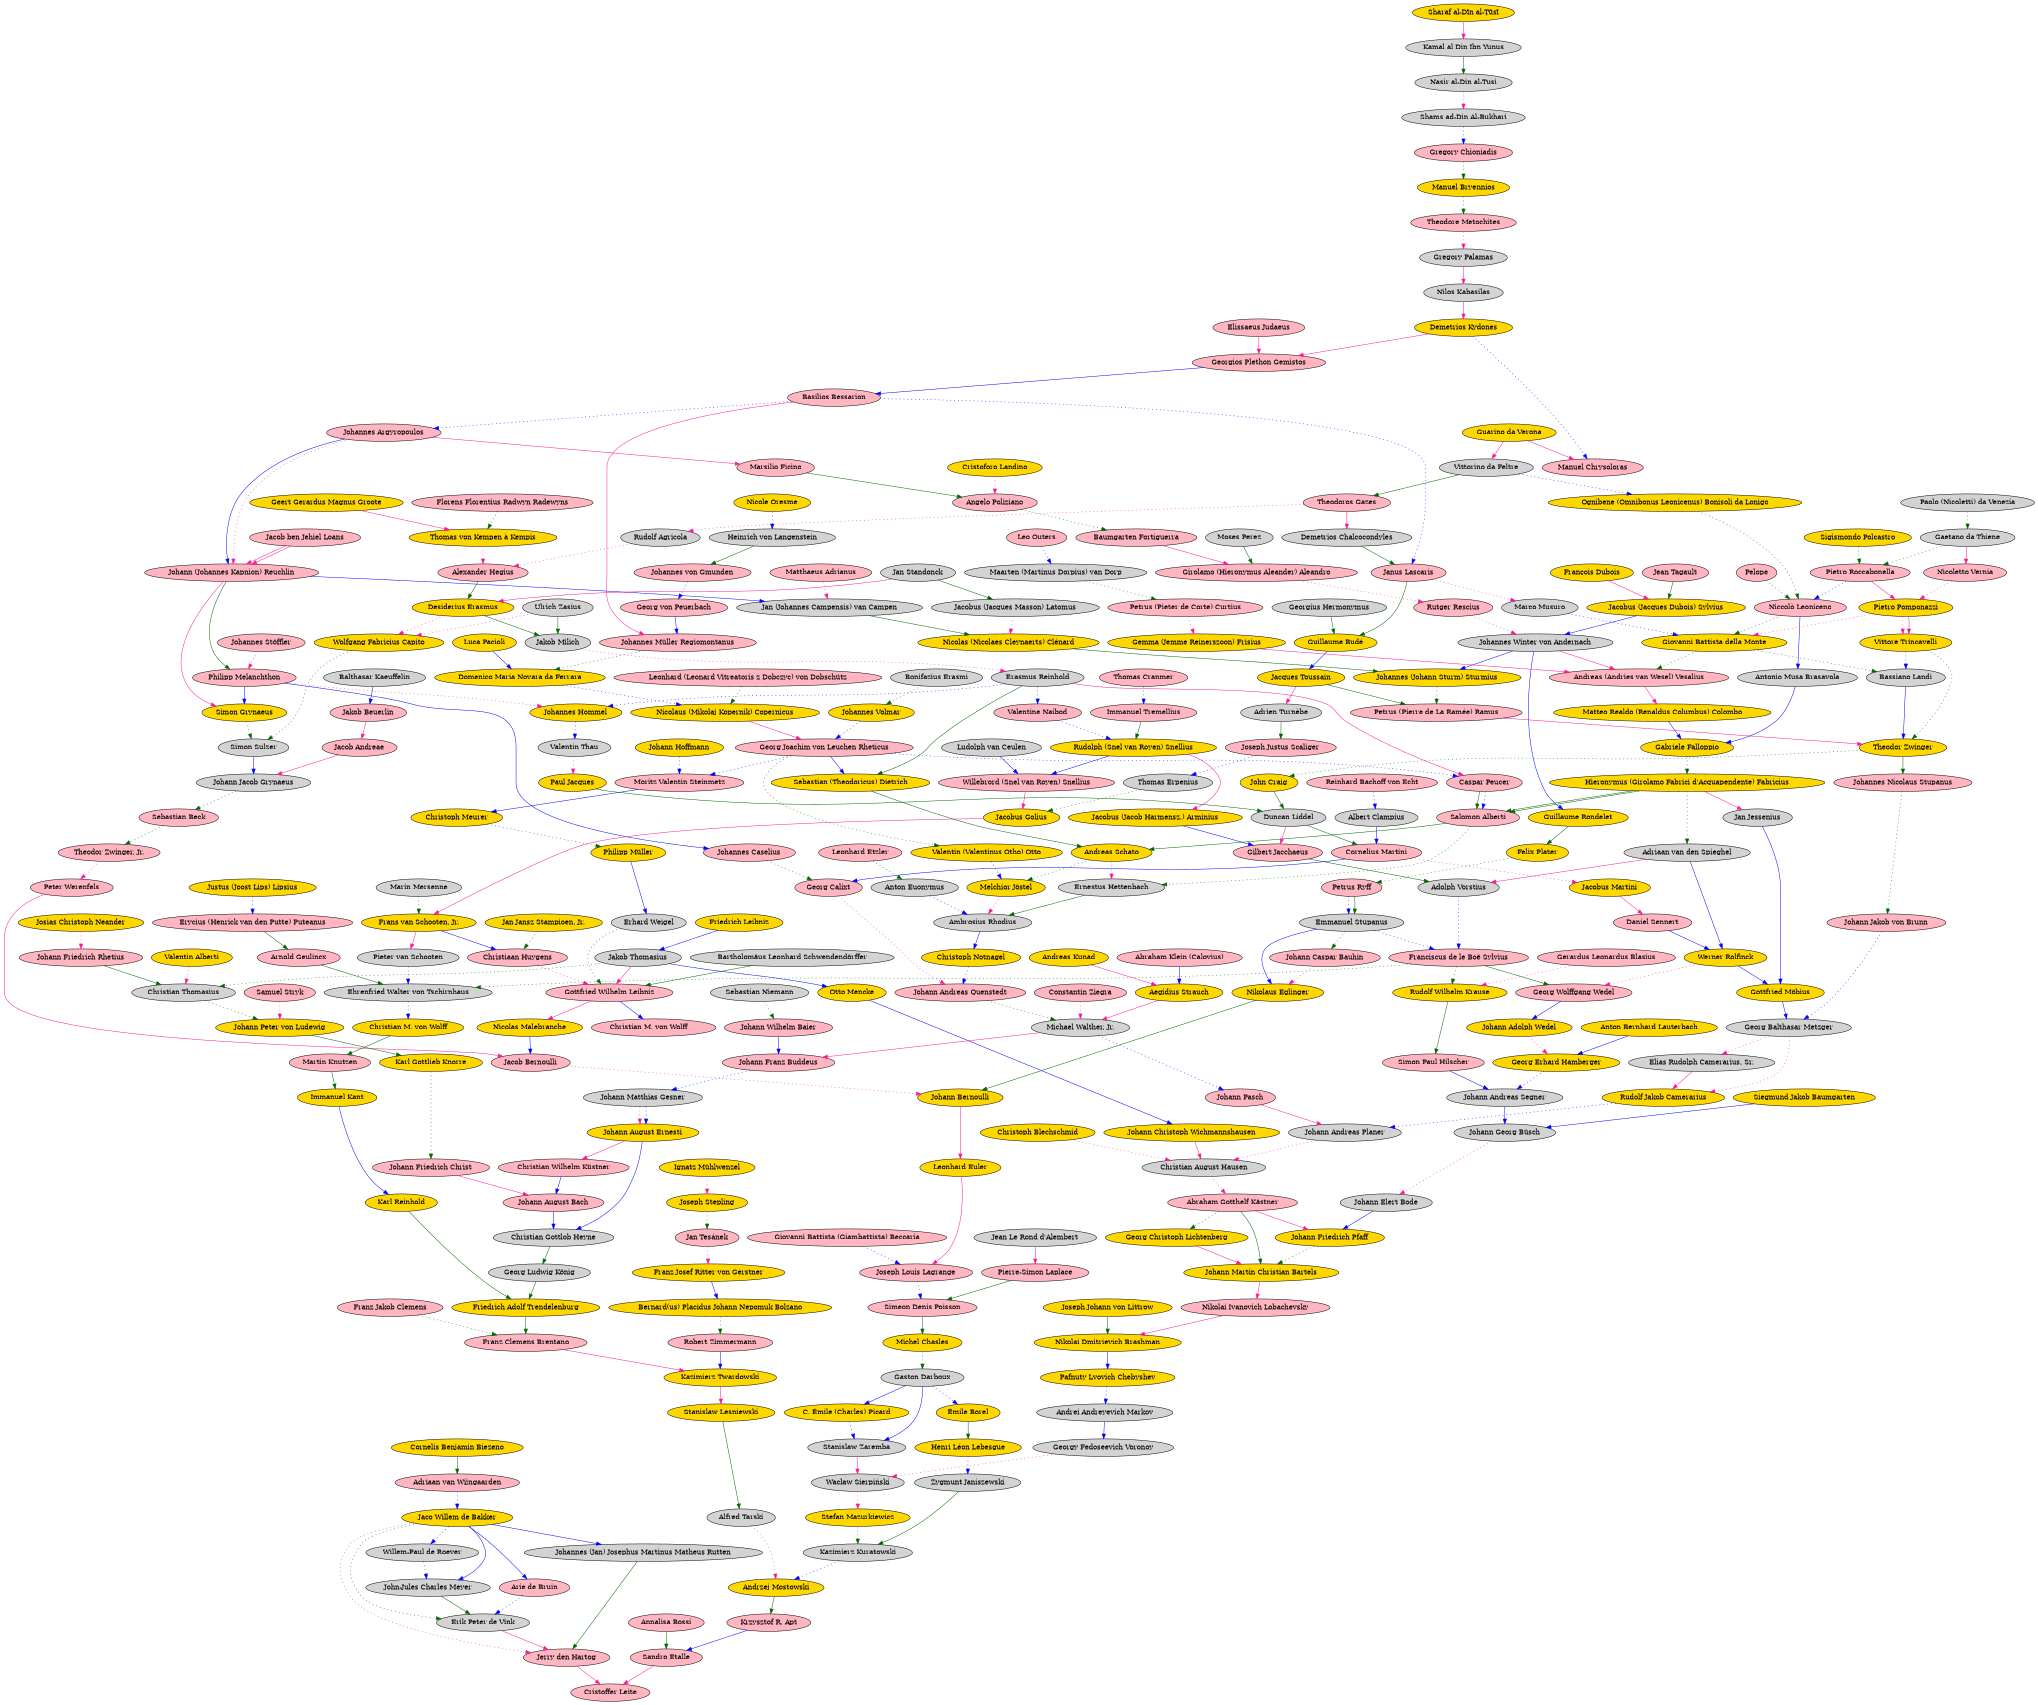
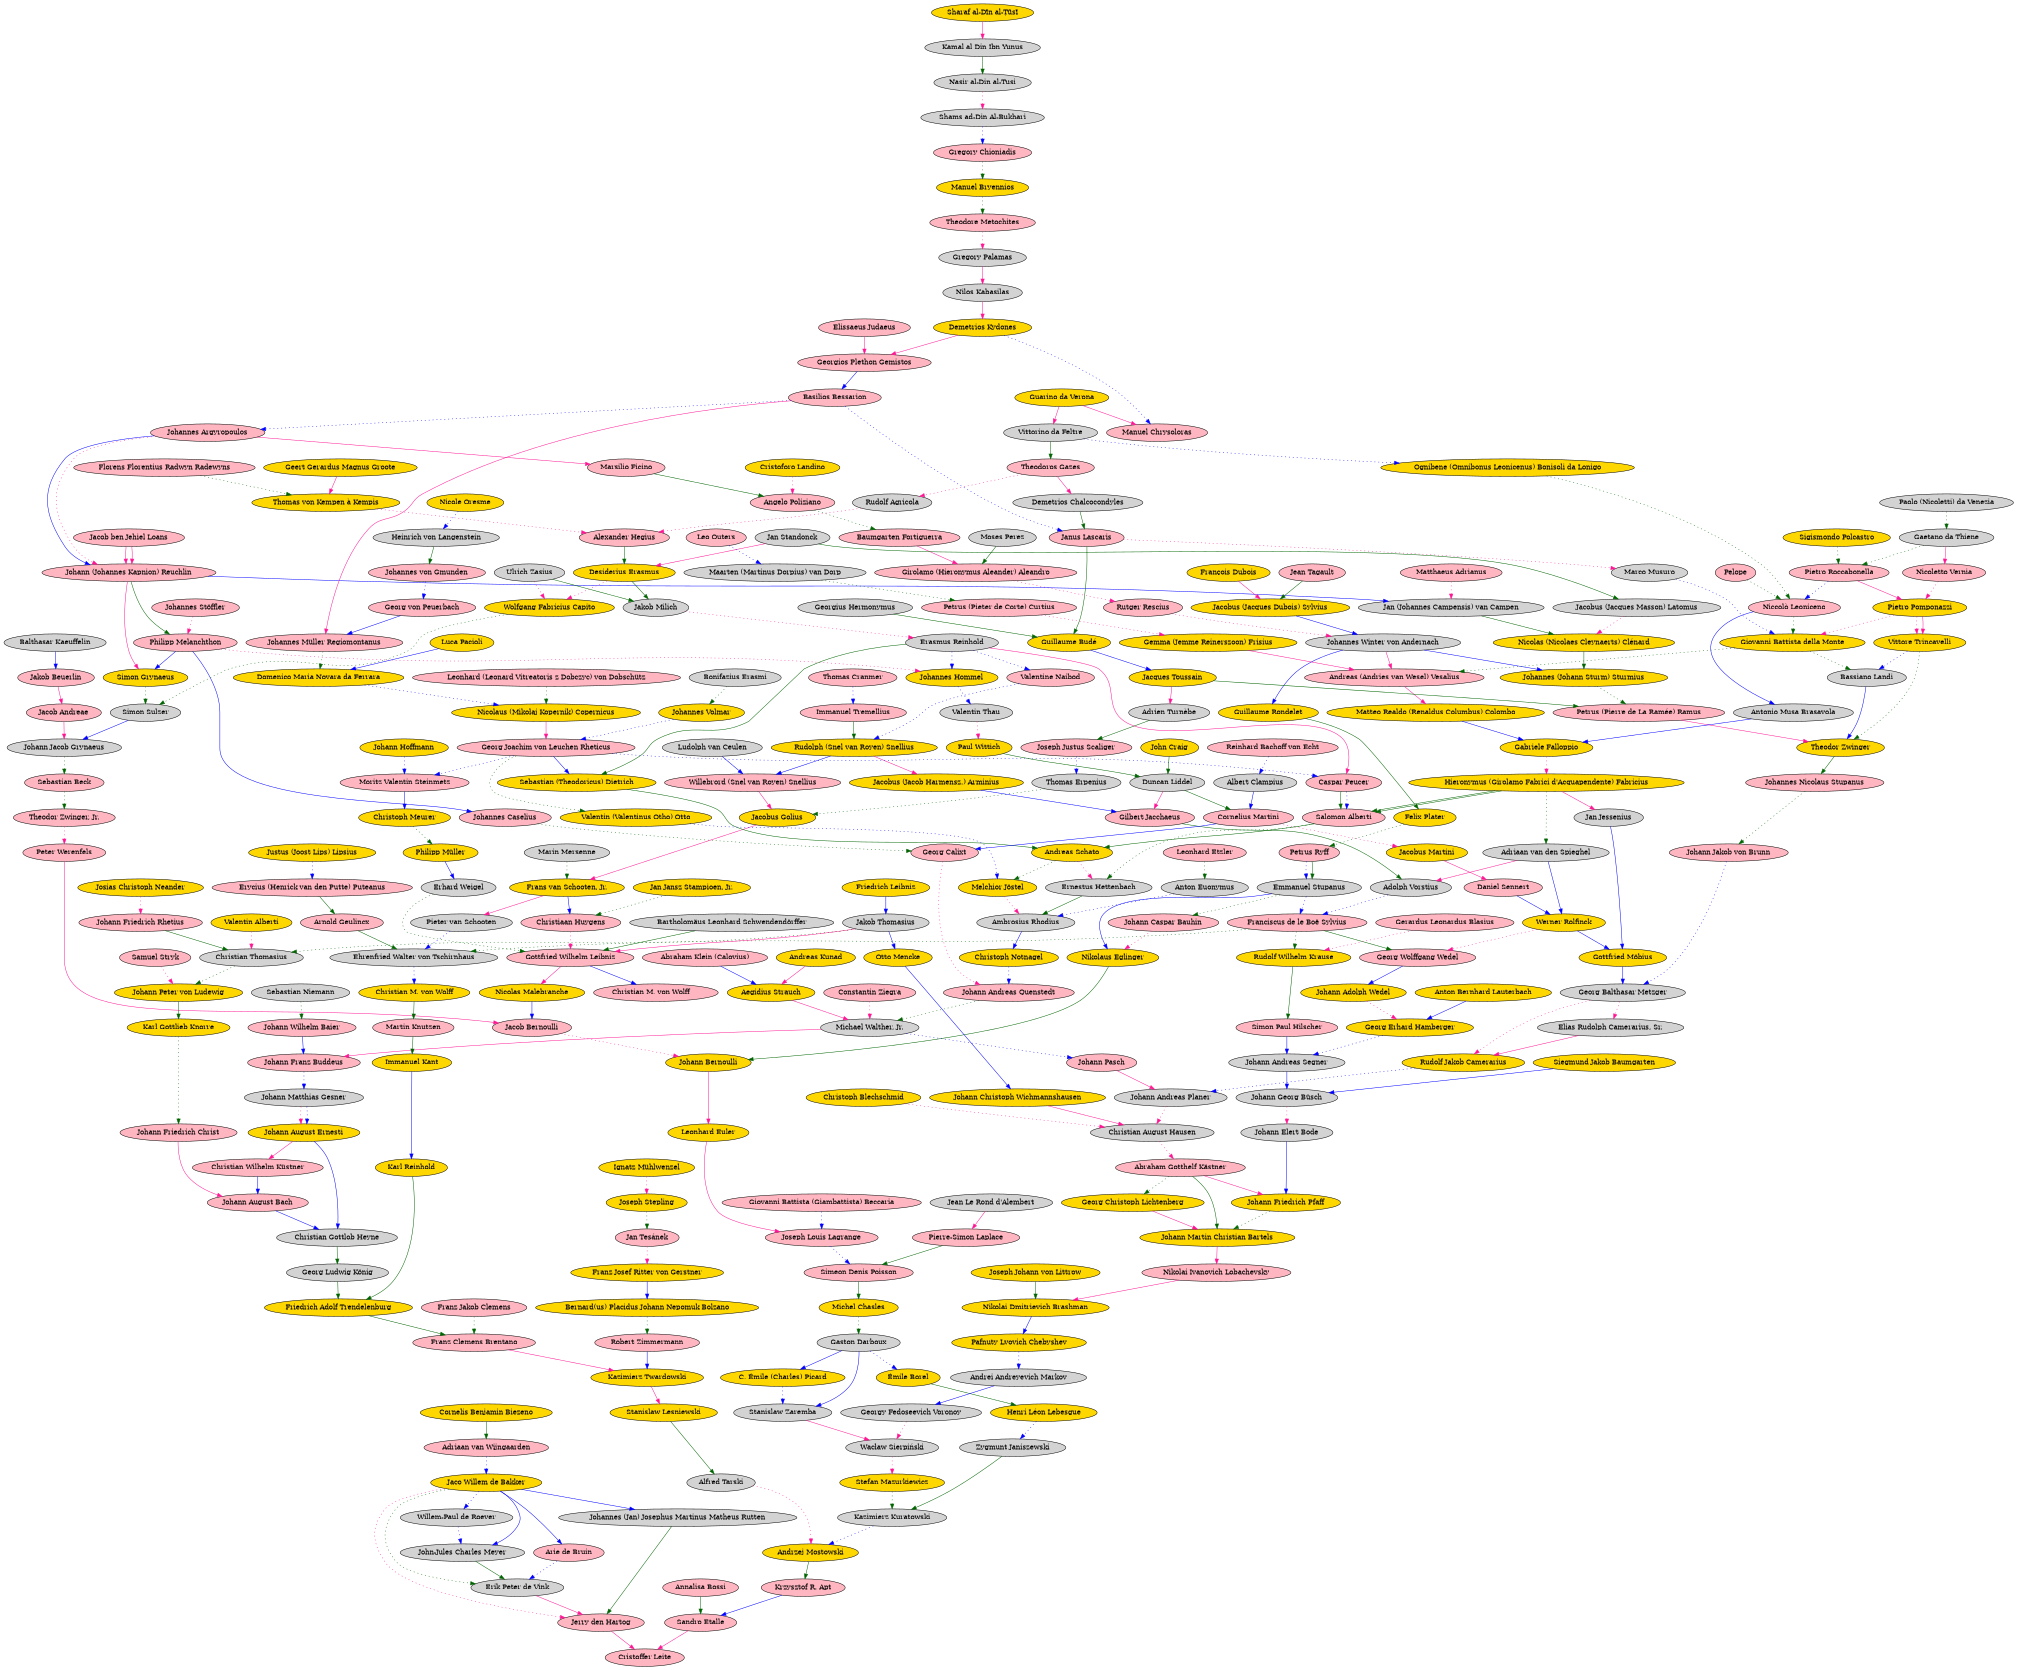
edge "Theodor Zwinger" -> "John Craig": removed
edge "Gabriele Falloppio" -> "Hieronymus (Girolamo Fabrici d'Acquapendente) Fabricius": color darkgreen -> deeppink
node "Paul Jacques": label "Paul Jacques" -> "Paul Wittich"
